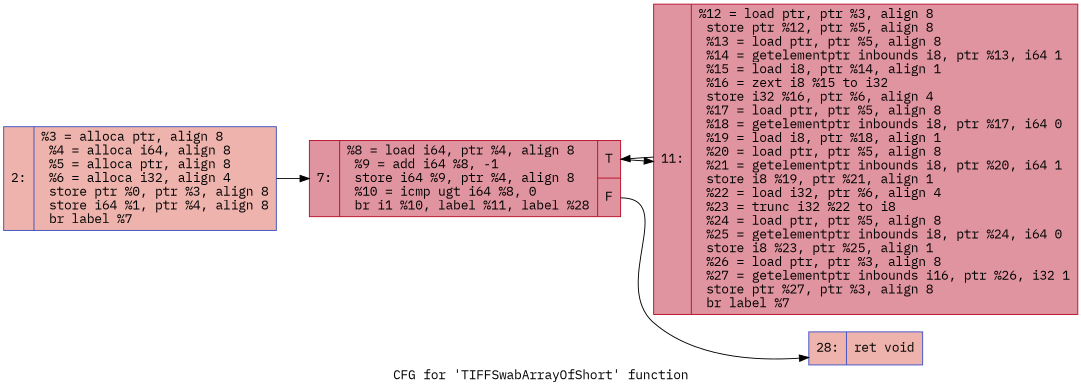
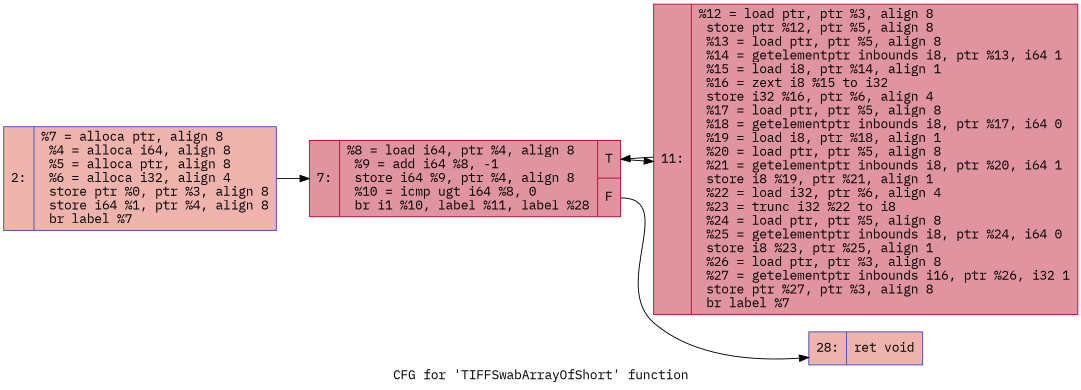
node "2:": text "%3 = alloca ptr, align 8" -> "%7 = alloca ptr, align 8"
